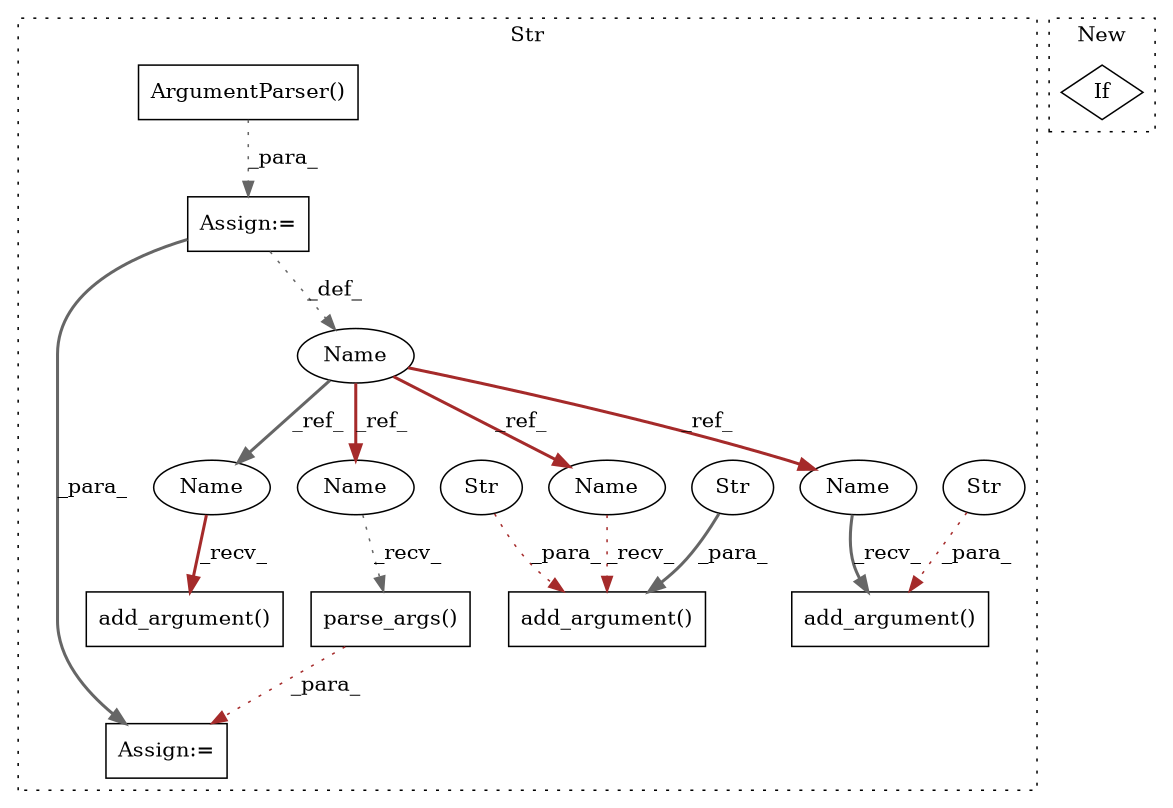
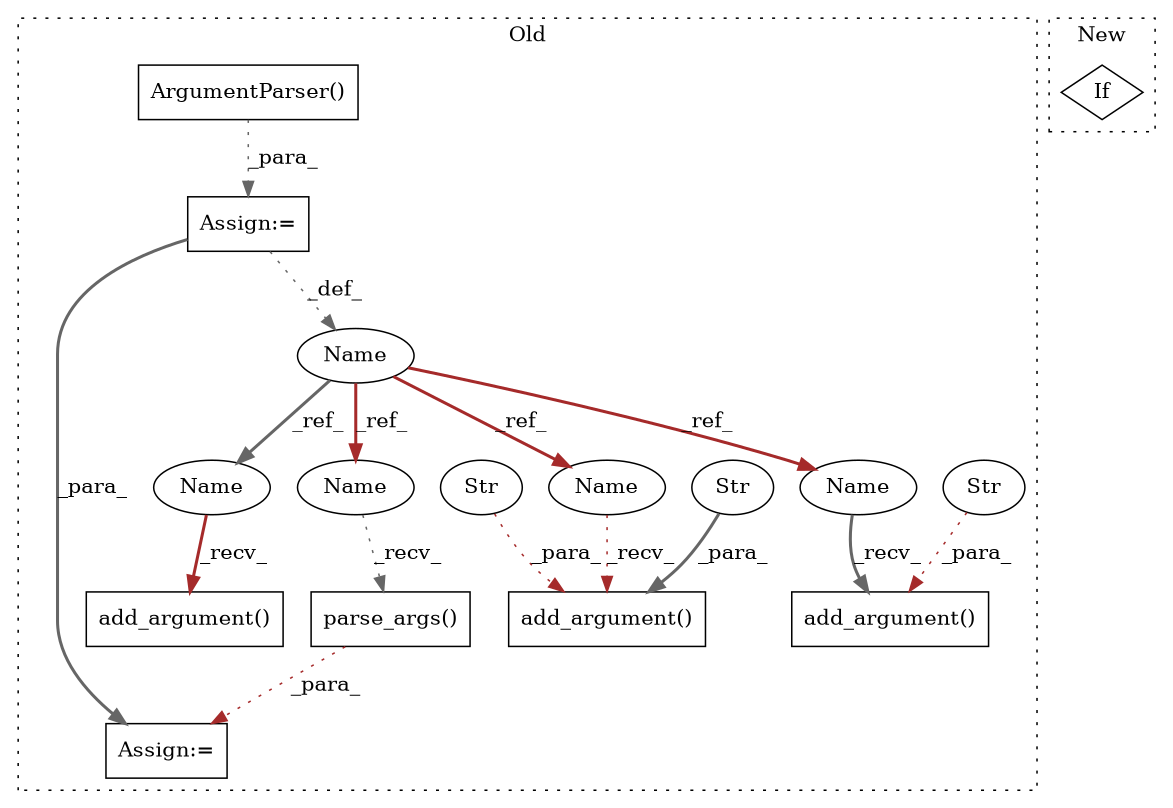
cluster "Str": label "Str" -> "Old"
